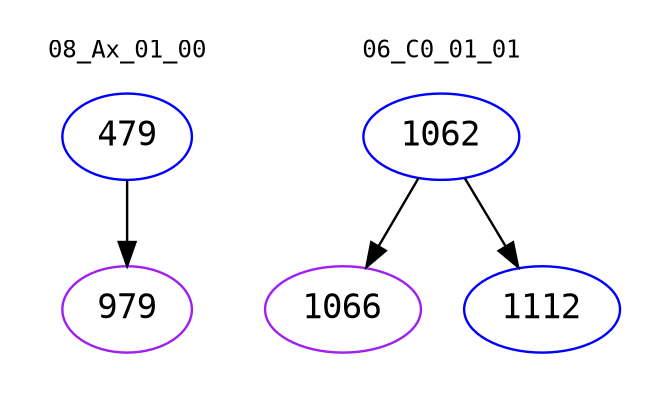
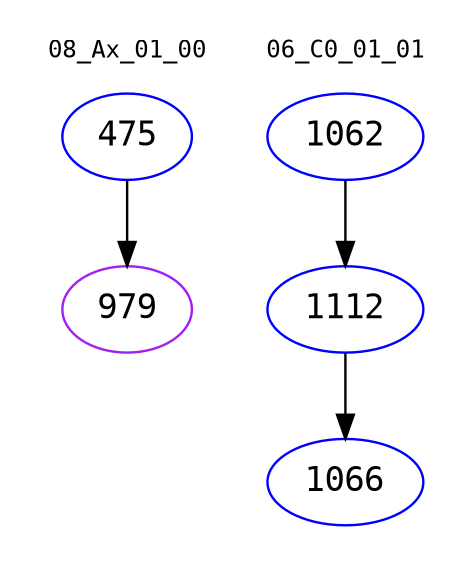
node "479": label "479" -> "475"
edge "1062" -> "1066": now "1112" -> "1066"
node "1066": color purple -> blue
